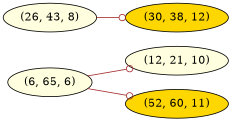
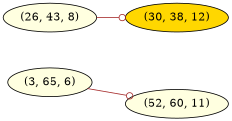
node "(12, 21, 10)": removed
node "(6, 65, 6)": label "(6, 65, 6)" -> "(3, 65, 6)"
node "(52, 60, 11)": fillcolor gold -> lightyellow
